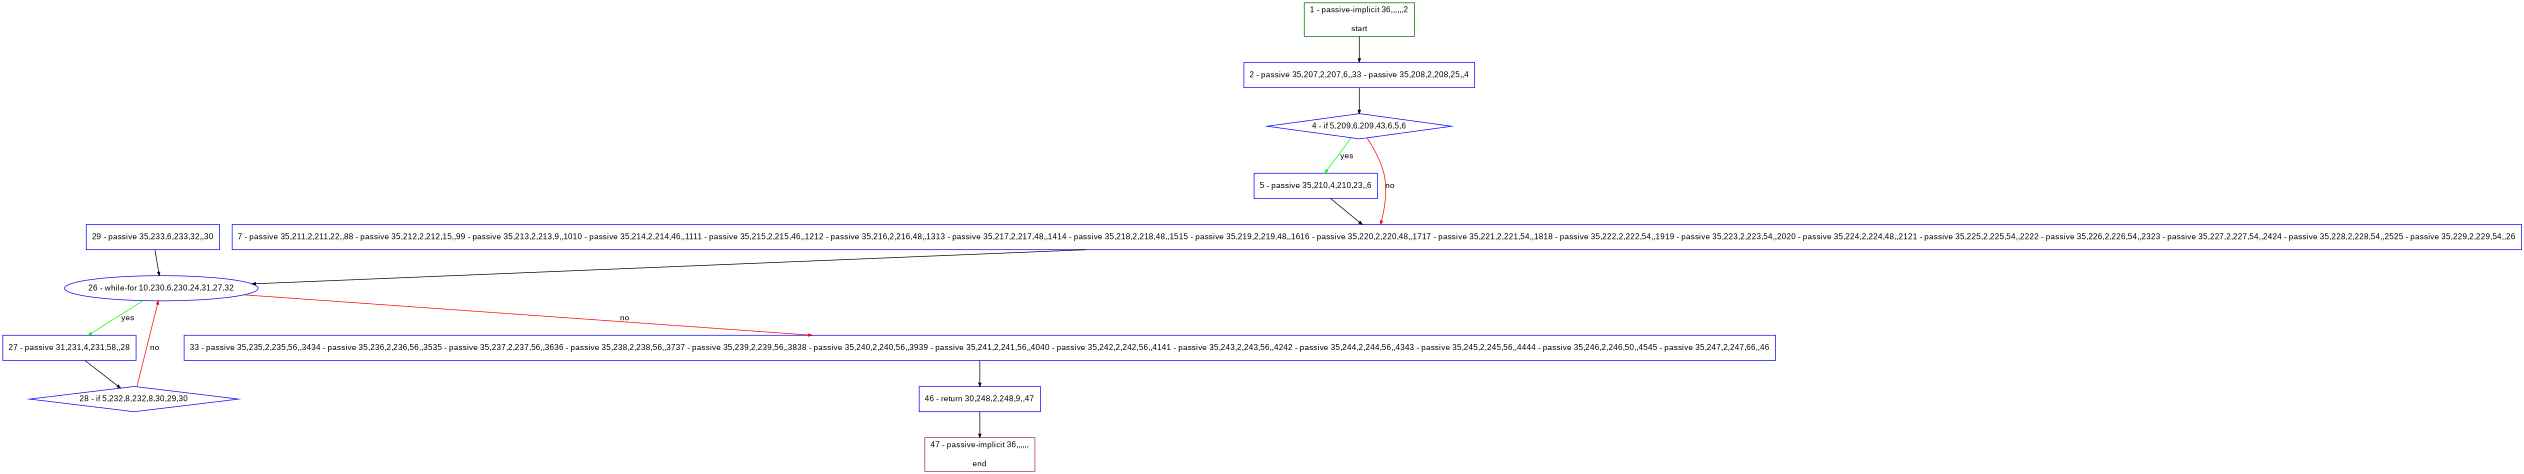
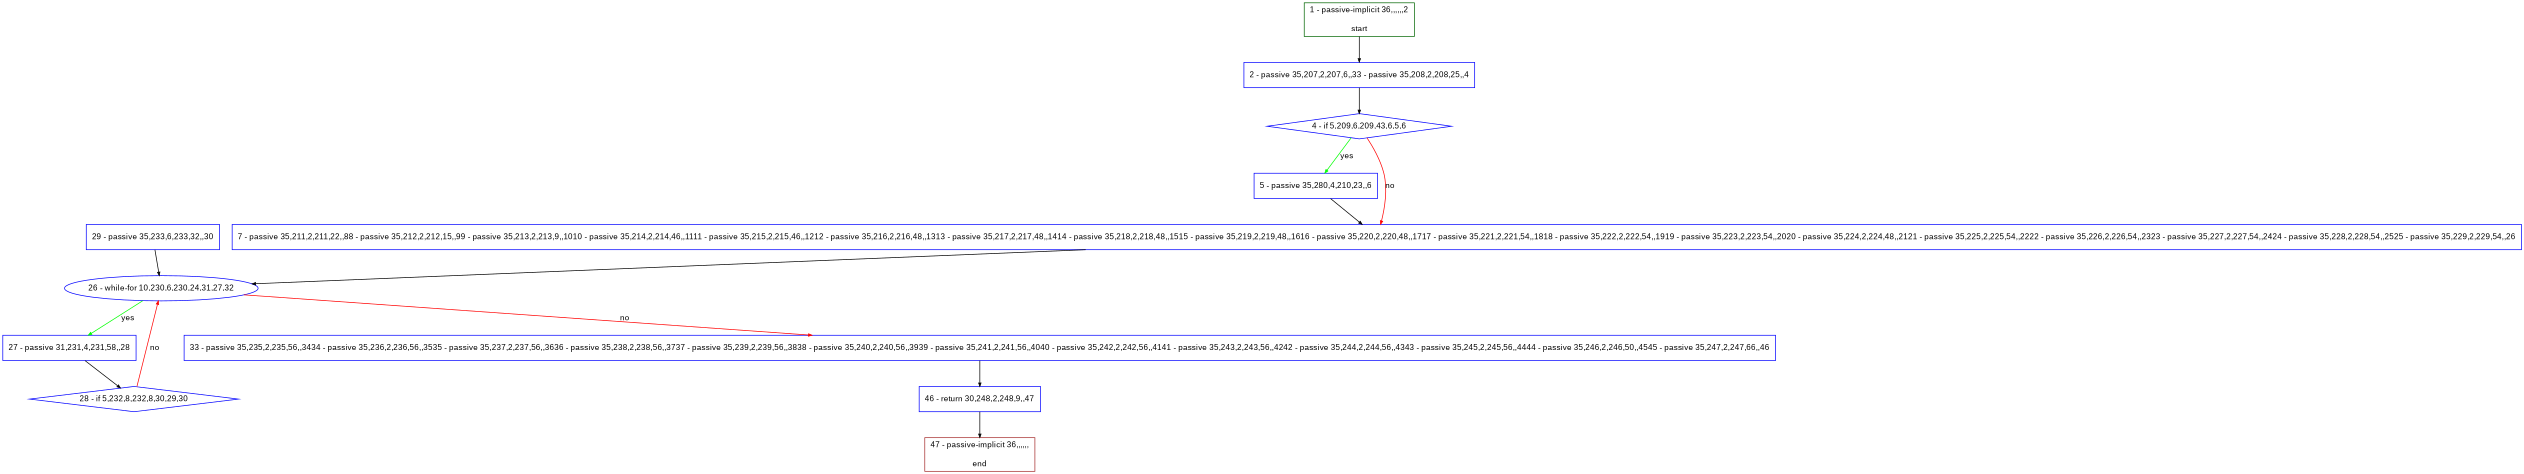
node "5 - passive 35,210,4,210,23,,6": label "5 - passive 35,210,4,210,23,,6" -> "5 - passive 35,280,4,210,23,,6"
